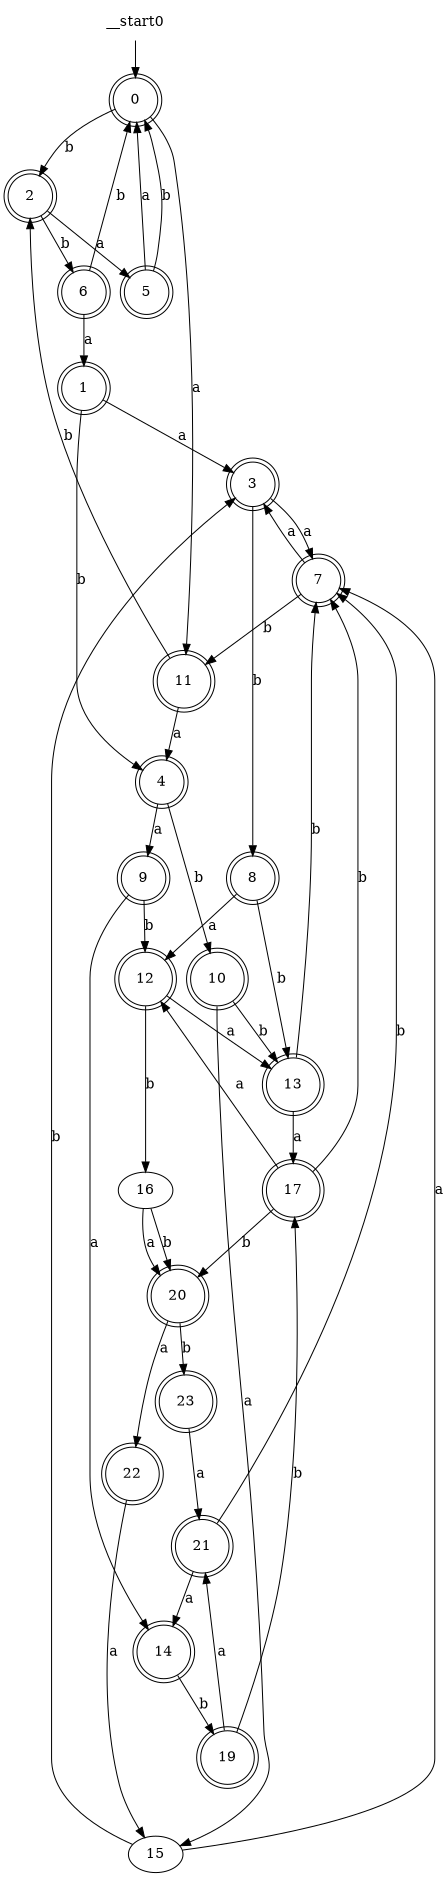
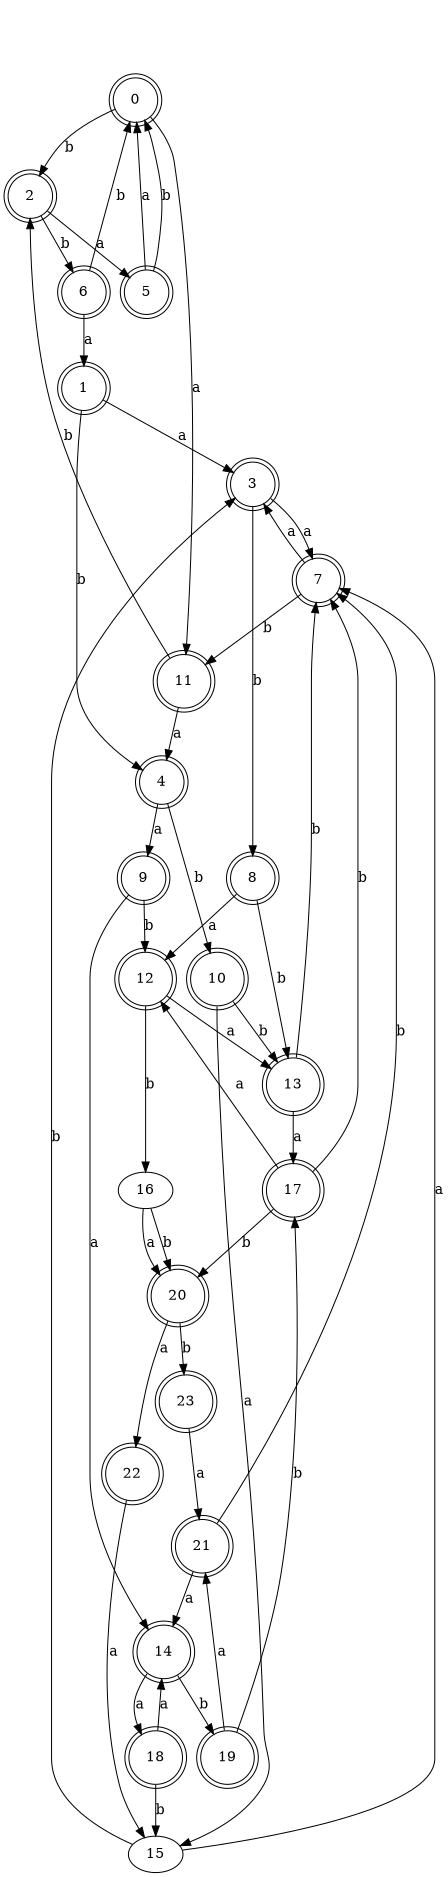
node "__start0": removed
node "18": added
